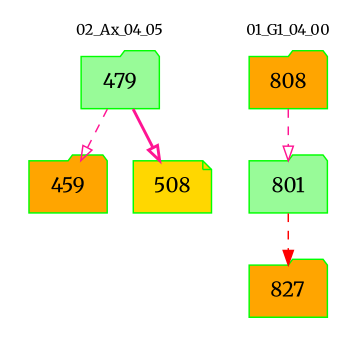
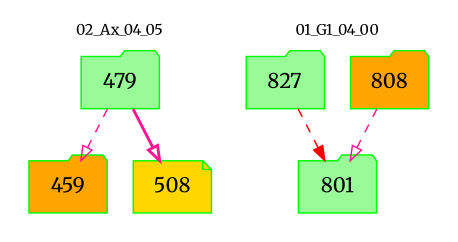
edge "801" -> "827": reversed
node "827": fillcolor orange -> palegreen
